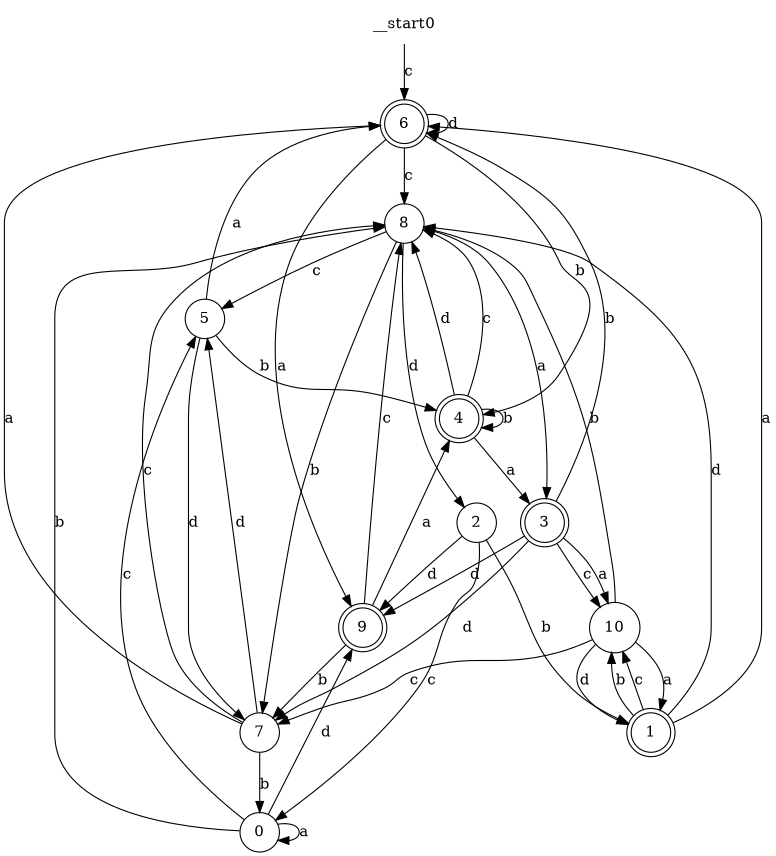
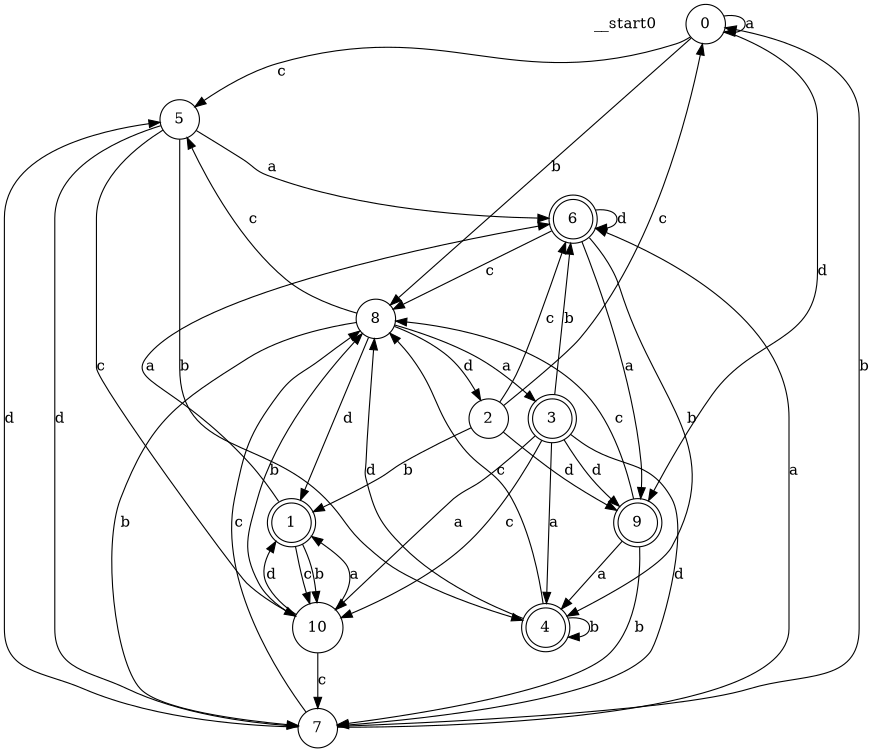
edge "__start0" -> "6": now "2" -> "6"
edge "5" -> "10": added, label "c"
edge "1" -> "8": reversed
edge "4" -> "3": reversed
